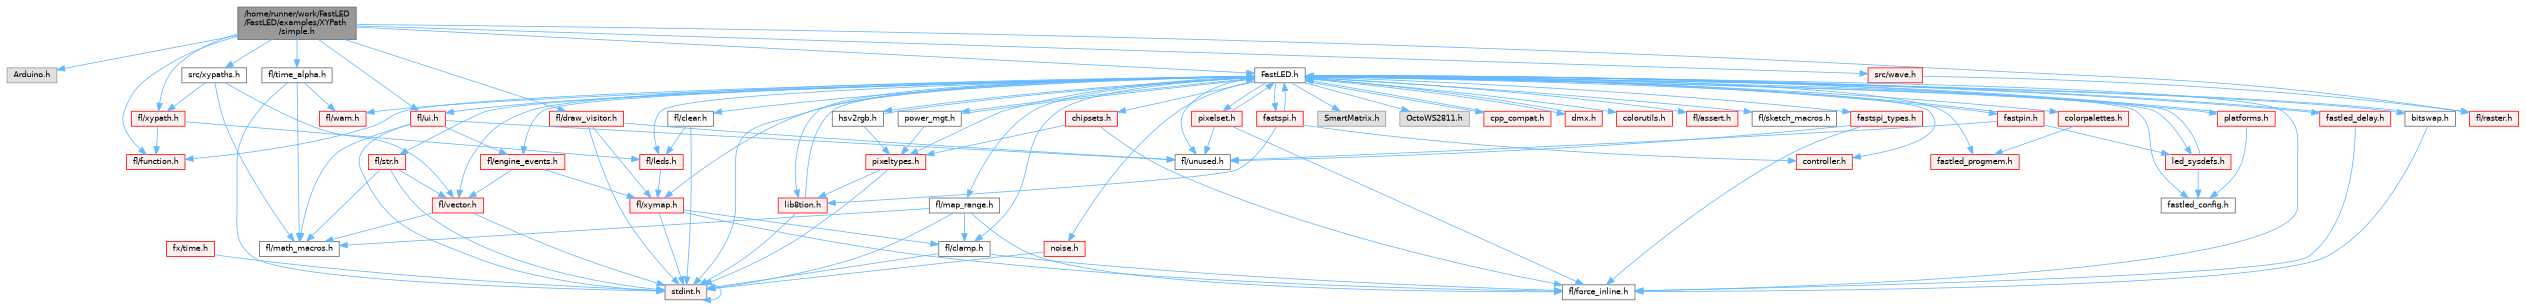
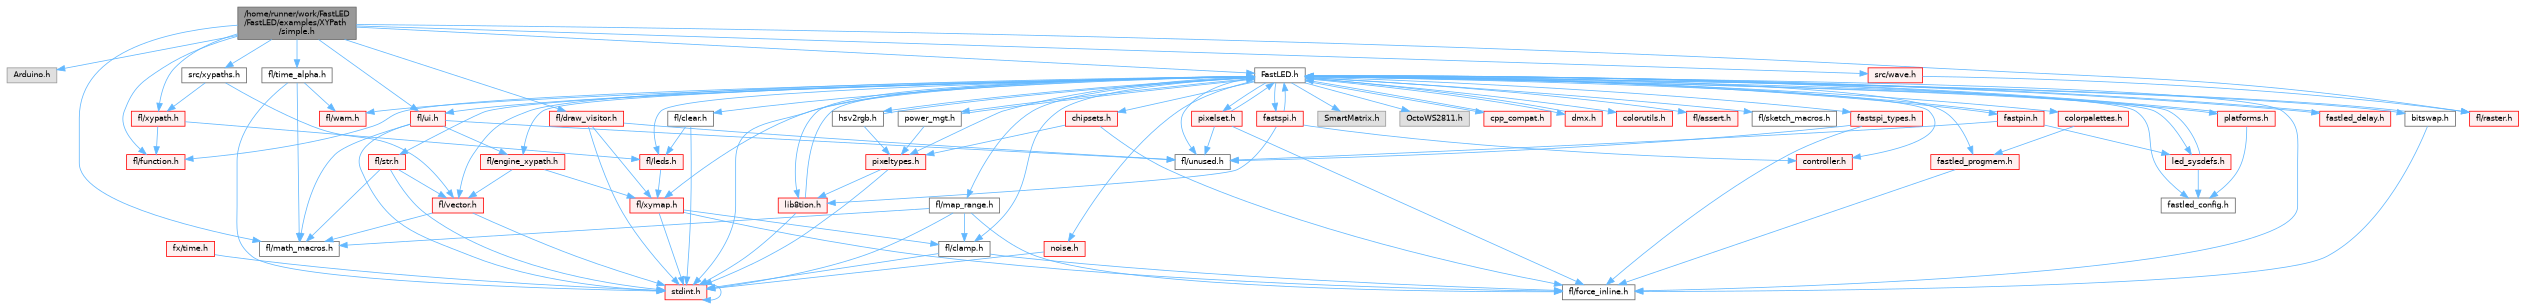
node "fl/engine_events.h": label "fl/engine_events.h" -> "fl/engine_xypath.h"
edge "src/xypaths.h" -> "fl/math_macros.h": now "/home/runner/work/FastLED /FastLED/examples/XYPath /simple.h" -> "fl/math_macros.h"
edge "fastled_delay.h" -> "fl/force_inline.h": now "fastled_progmem.h" -> "fl/force_inline.h"
node "stdint.h": color grey40 -> red
